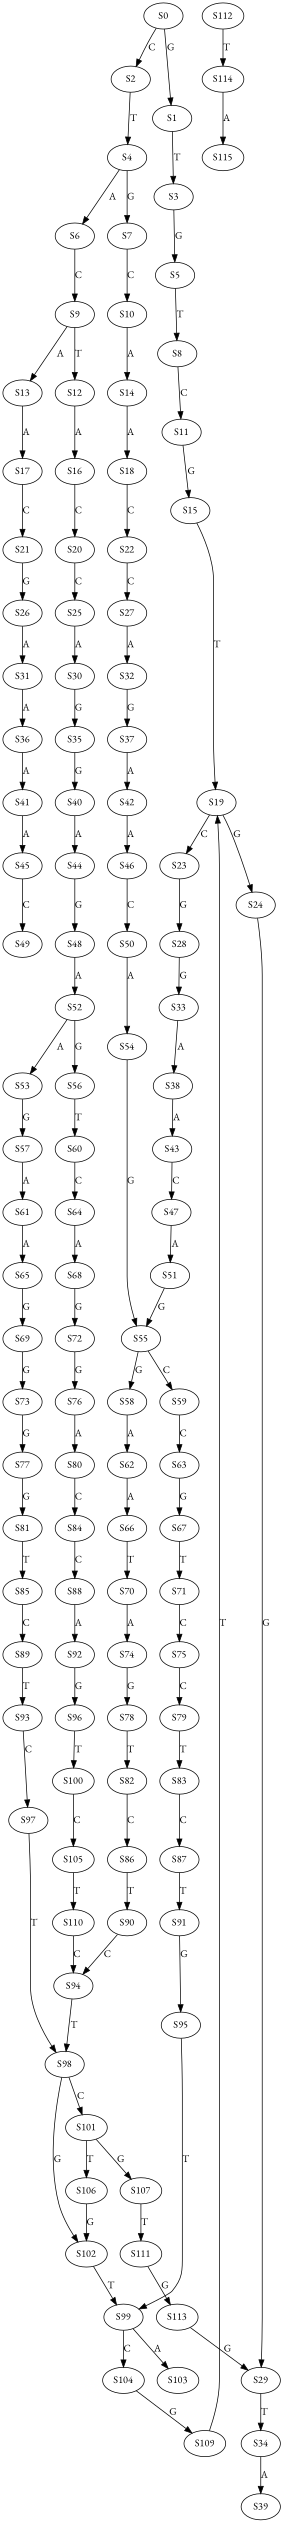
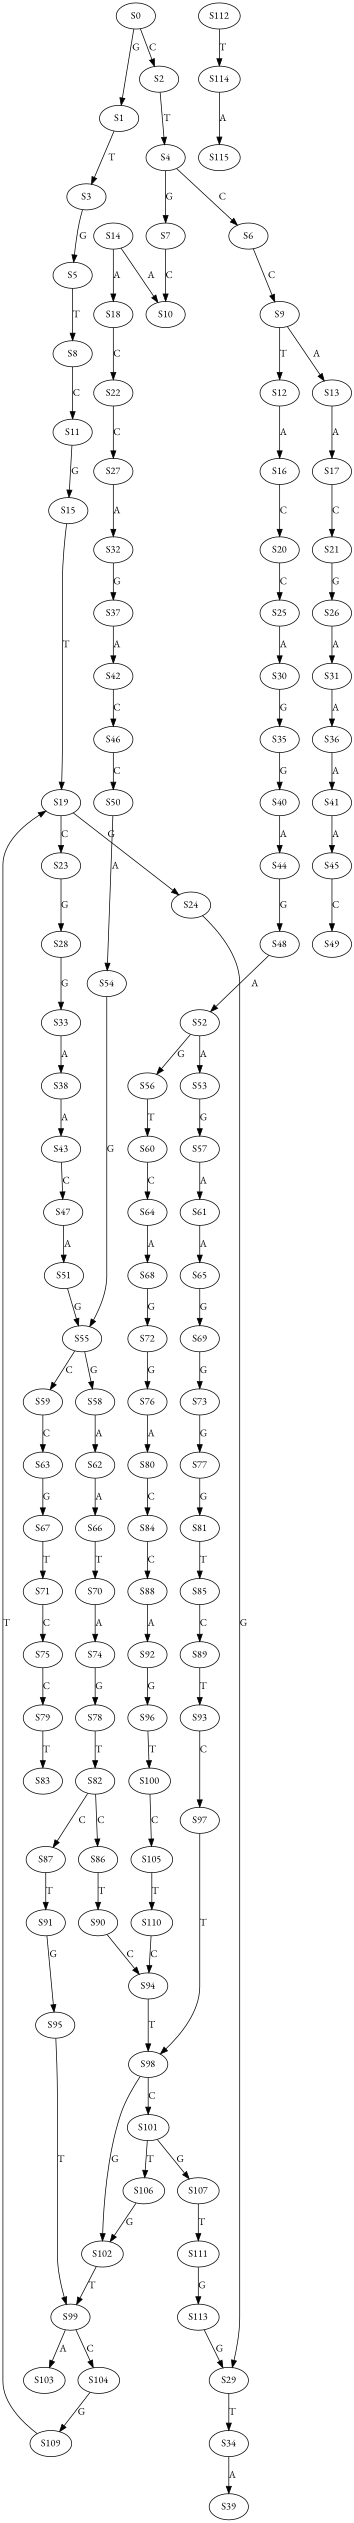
edge "S4" -> "S6": label "A" -> "C"
edge "S10" -> "S14": reversed
edge "S42" -> "S46": label "A" -> "C"
edge "S83" -> "S87": now "S82" -> "S87"
